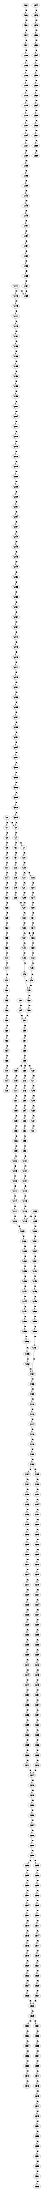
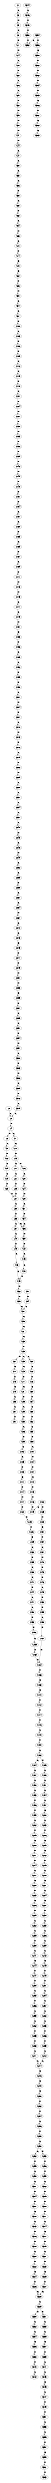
edge "S352" -> "S354": reversed
edge "S78" -> "S82": added, label "G"
edge "S171" -> "S169": reversed
edge "S0" -> "S1": removed, label "C"
